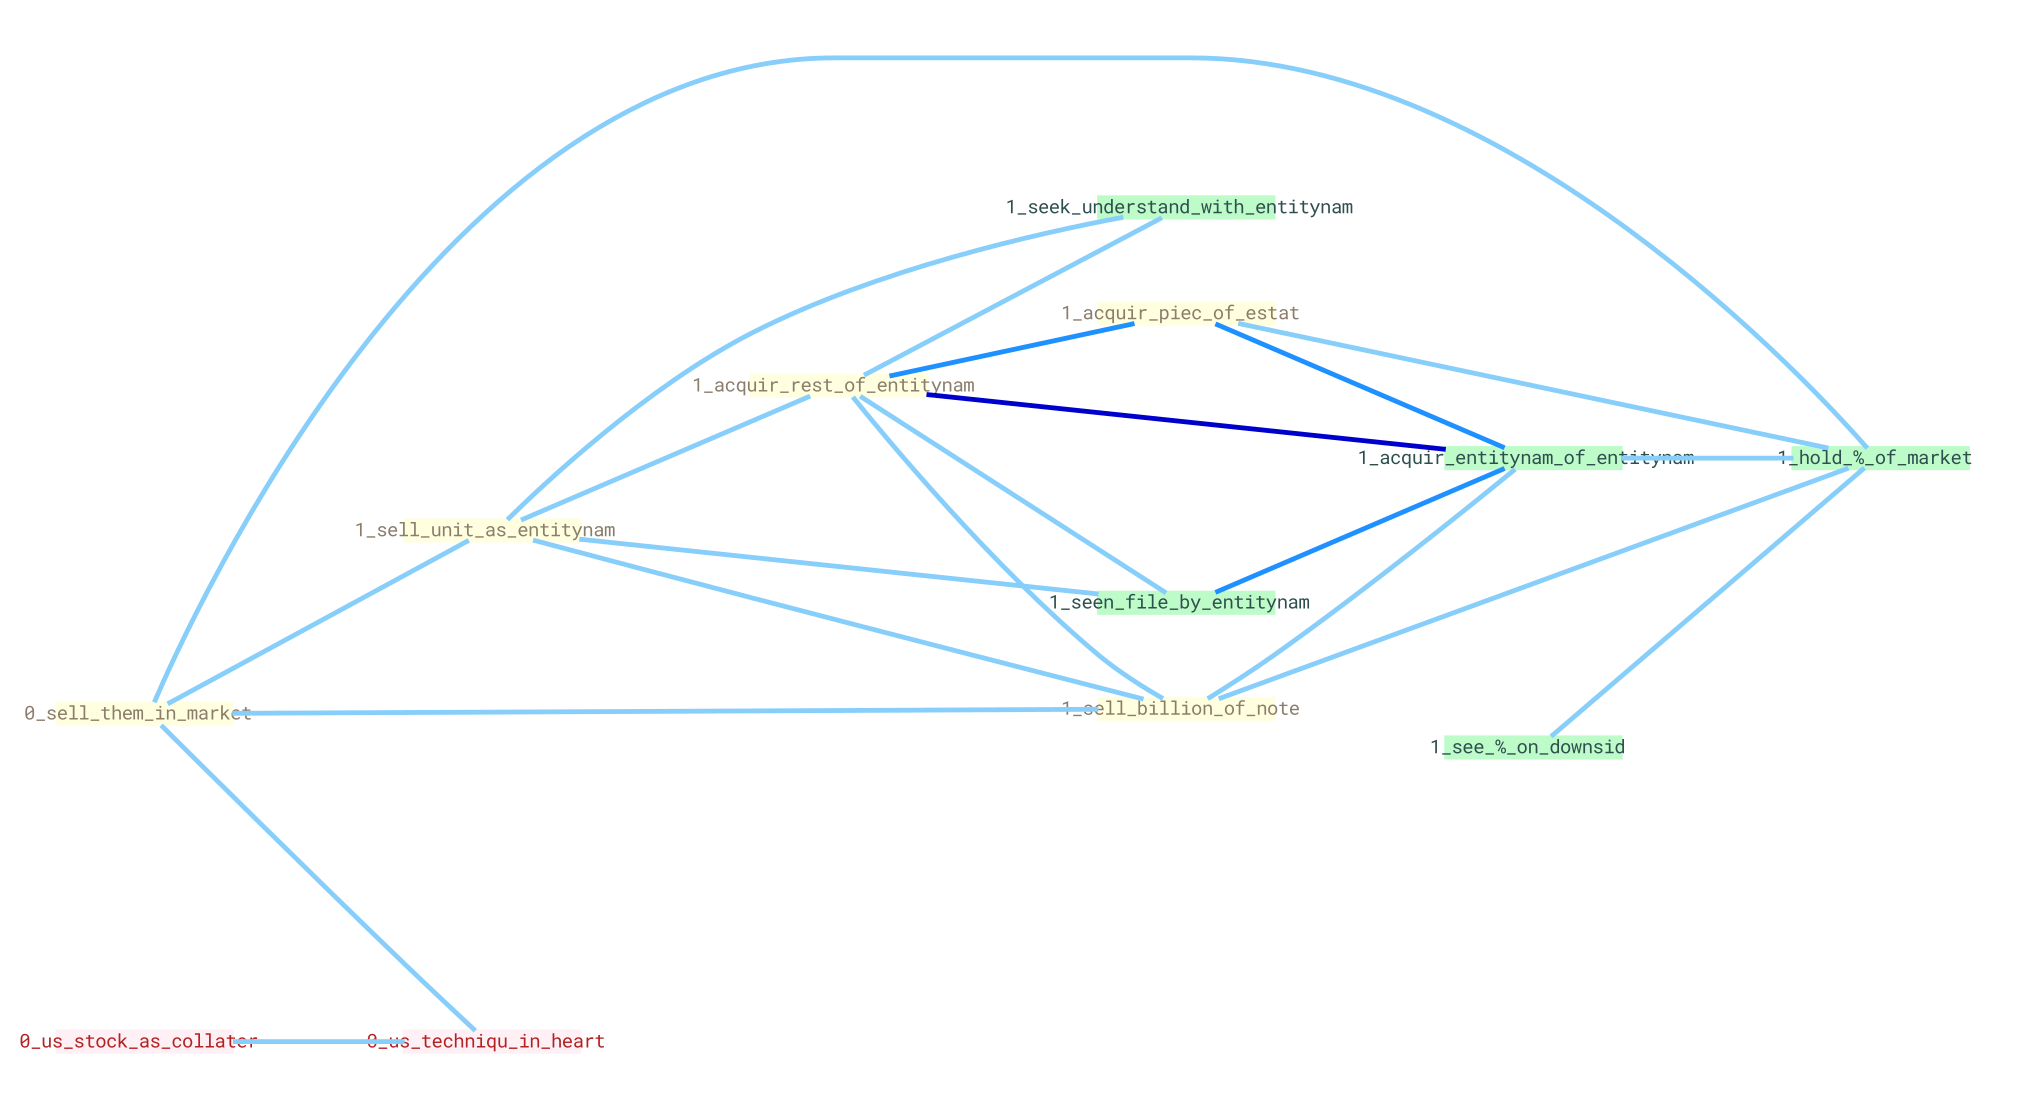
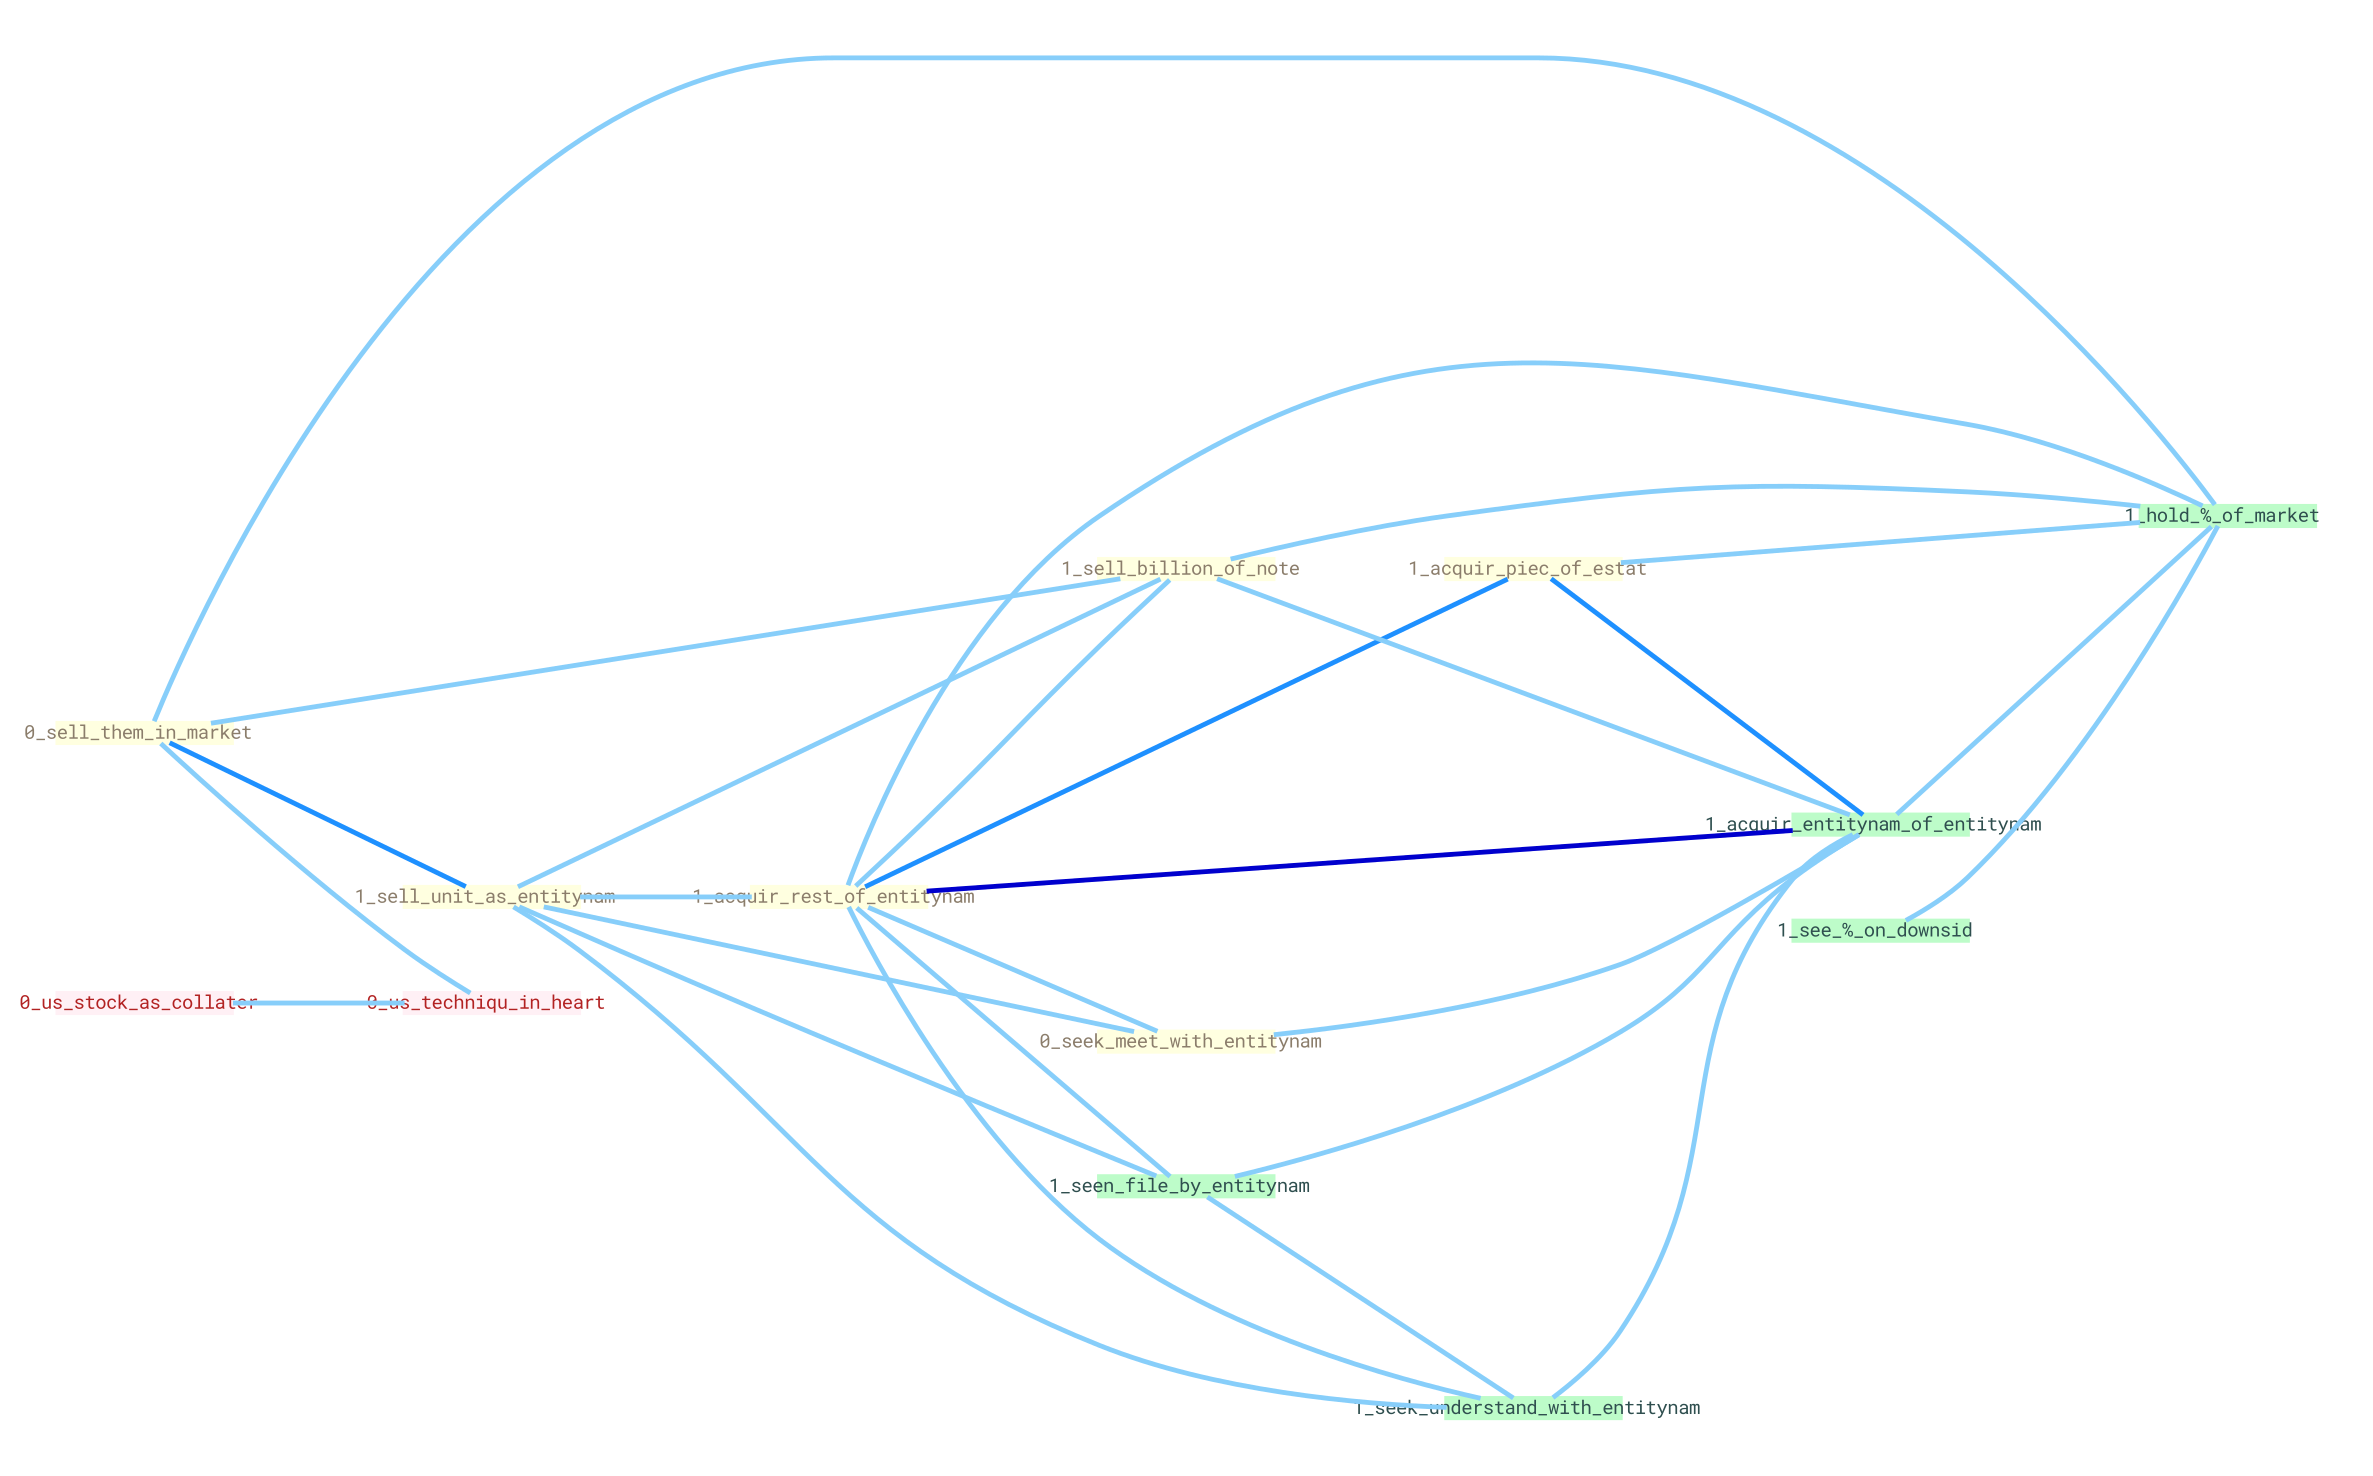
edge "1_hold_%_of_market" -- "1_acquir_rest_of_entitynam": added
edge "1_acquir_entitynam_of_entitynam" -- "1_seen_file_by_entitynam": color #1e90ff -> #87cefa
edge "1_sell_unit_as_entitynam" -- "0_sell_them_in_market": color #87cefa -> #1e90ff
node "0_seek_meet_with_entitynam": added
edge "1_acquir_entitynam_of_entitynam" -- "1_seek_understand_with_entitynam": added
edge "1_seen_file_by_entitynam" -- "1_seek_understand_with_entitynam": added
